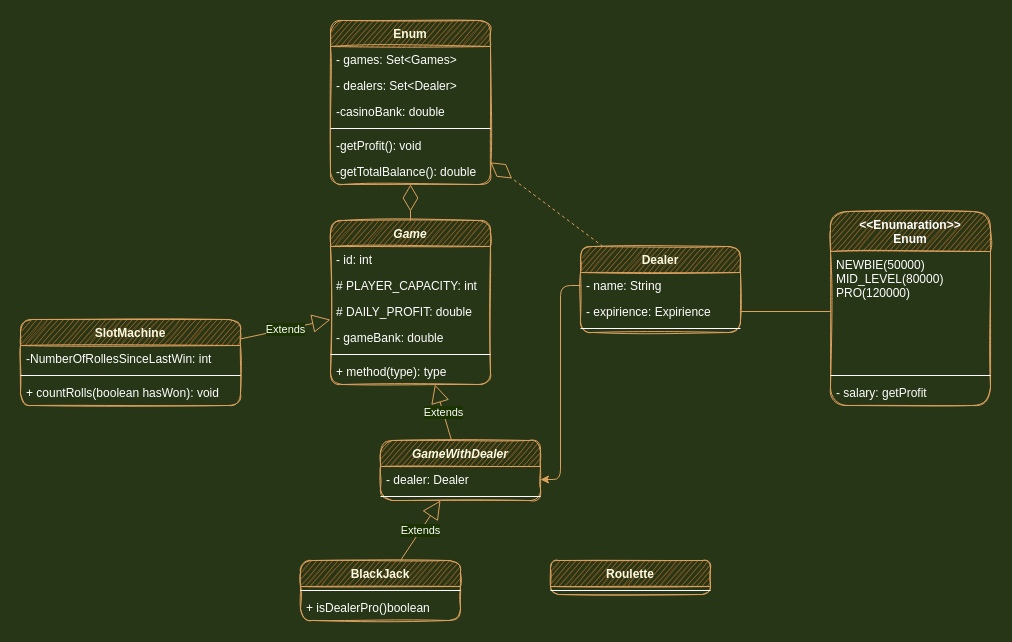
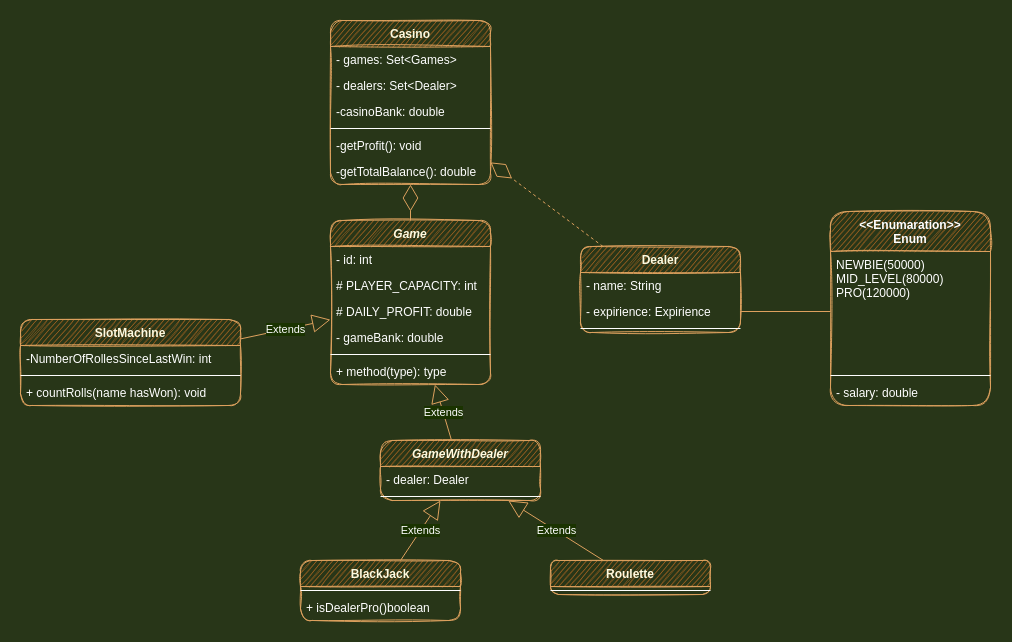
node "Enum": label "Enum" -> "Casino"
edge "- name: String" -> "- dealer: Dealer": removed
node "+ countRolls(boolean hasWon): void": label "+ countRolls(boolean hasWon): void" -> "+ countRolls(name hasWon): void"
node "- salary: getProfit": label "- salary: getProfit" -> "- salary: double"
edge "Roulette" -> "GameWithDealer": added, label "Extends"
